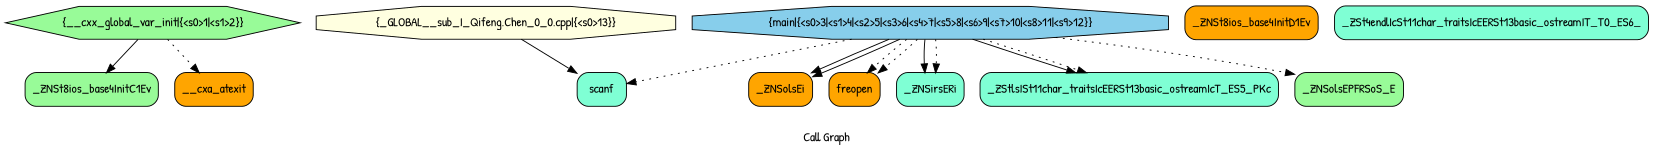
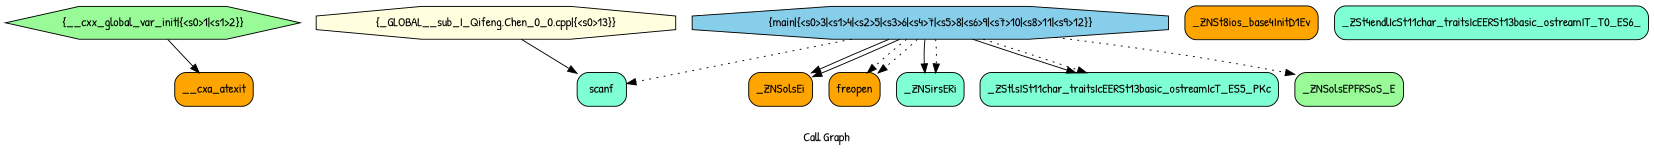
edge "{__cxx_global_var_init|{<s0>1|<s1>2}}" -> "__cxa_atexit": style dotted -> solid
node "_ZNSt8ios_base4InitC1Ev": removed
